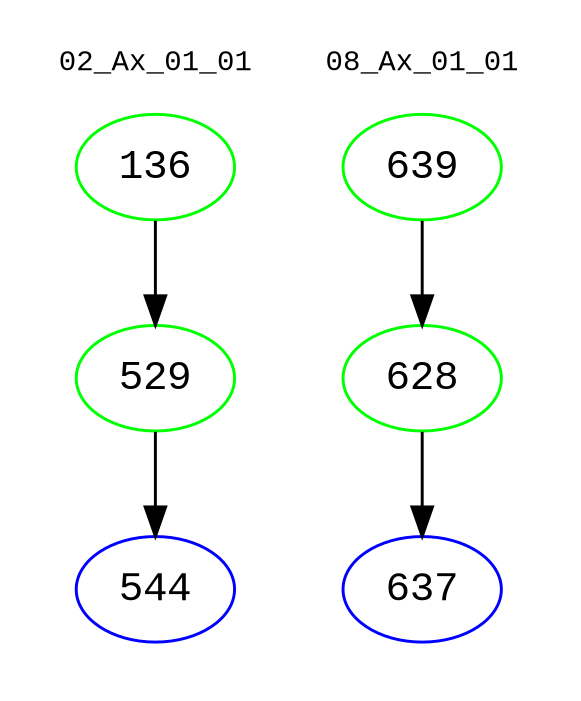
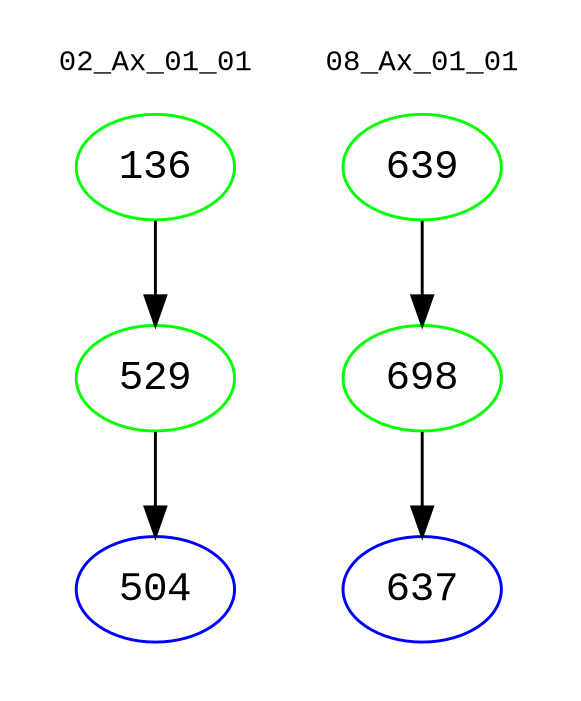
node "628": label "628" -> "698"
node "544": label "544" -> "504"
